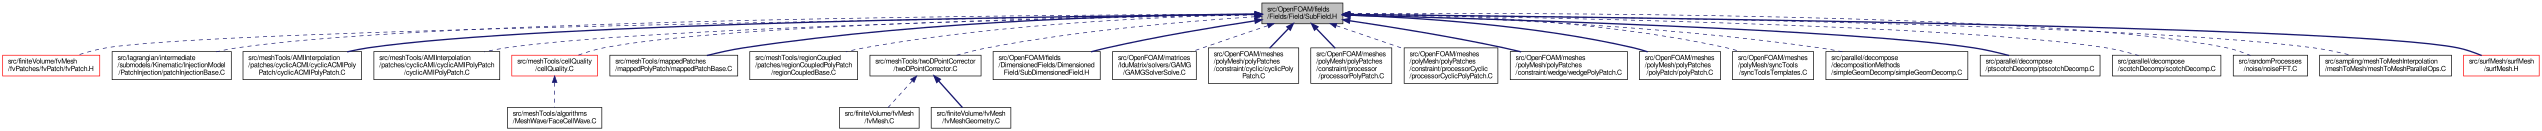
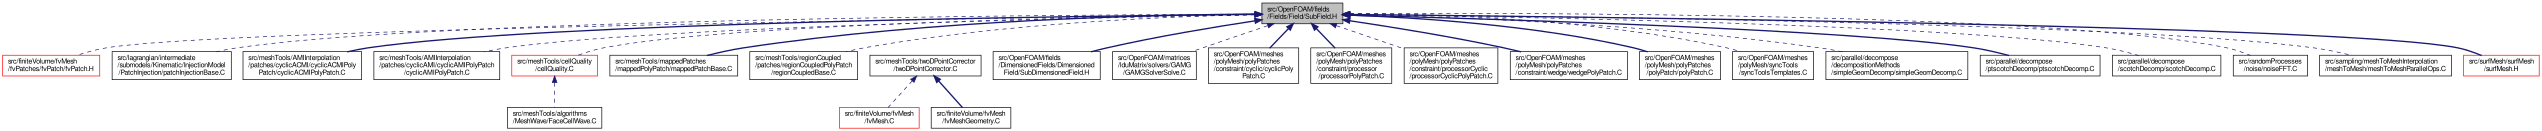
edge "src/meshTools/twoDPointCorrector /twoDPointCorrector.C" -> "src/OpenFOAM/fields /Fields/Field/SubField.H": removed
node "src/finiteVolume/fvMesh /fvMesh.C": color black -> red
